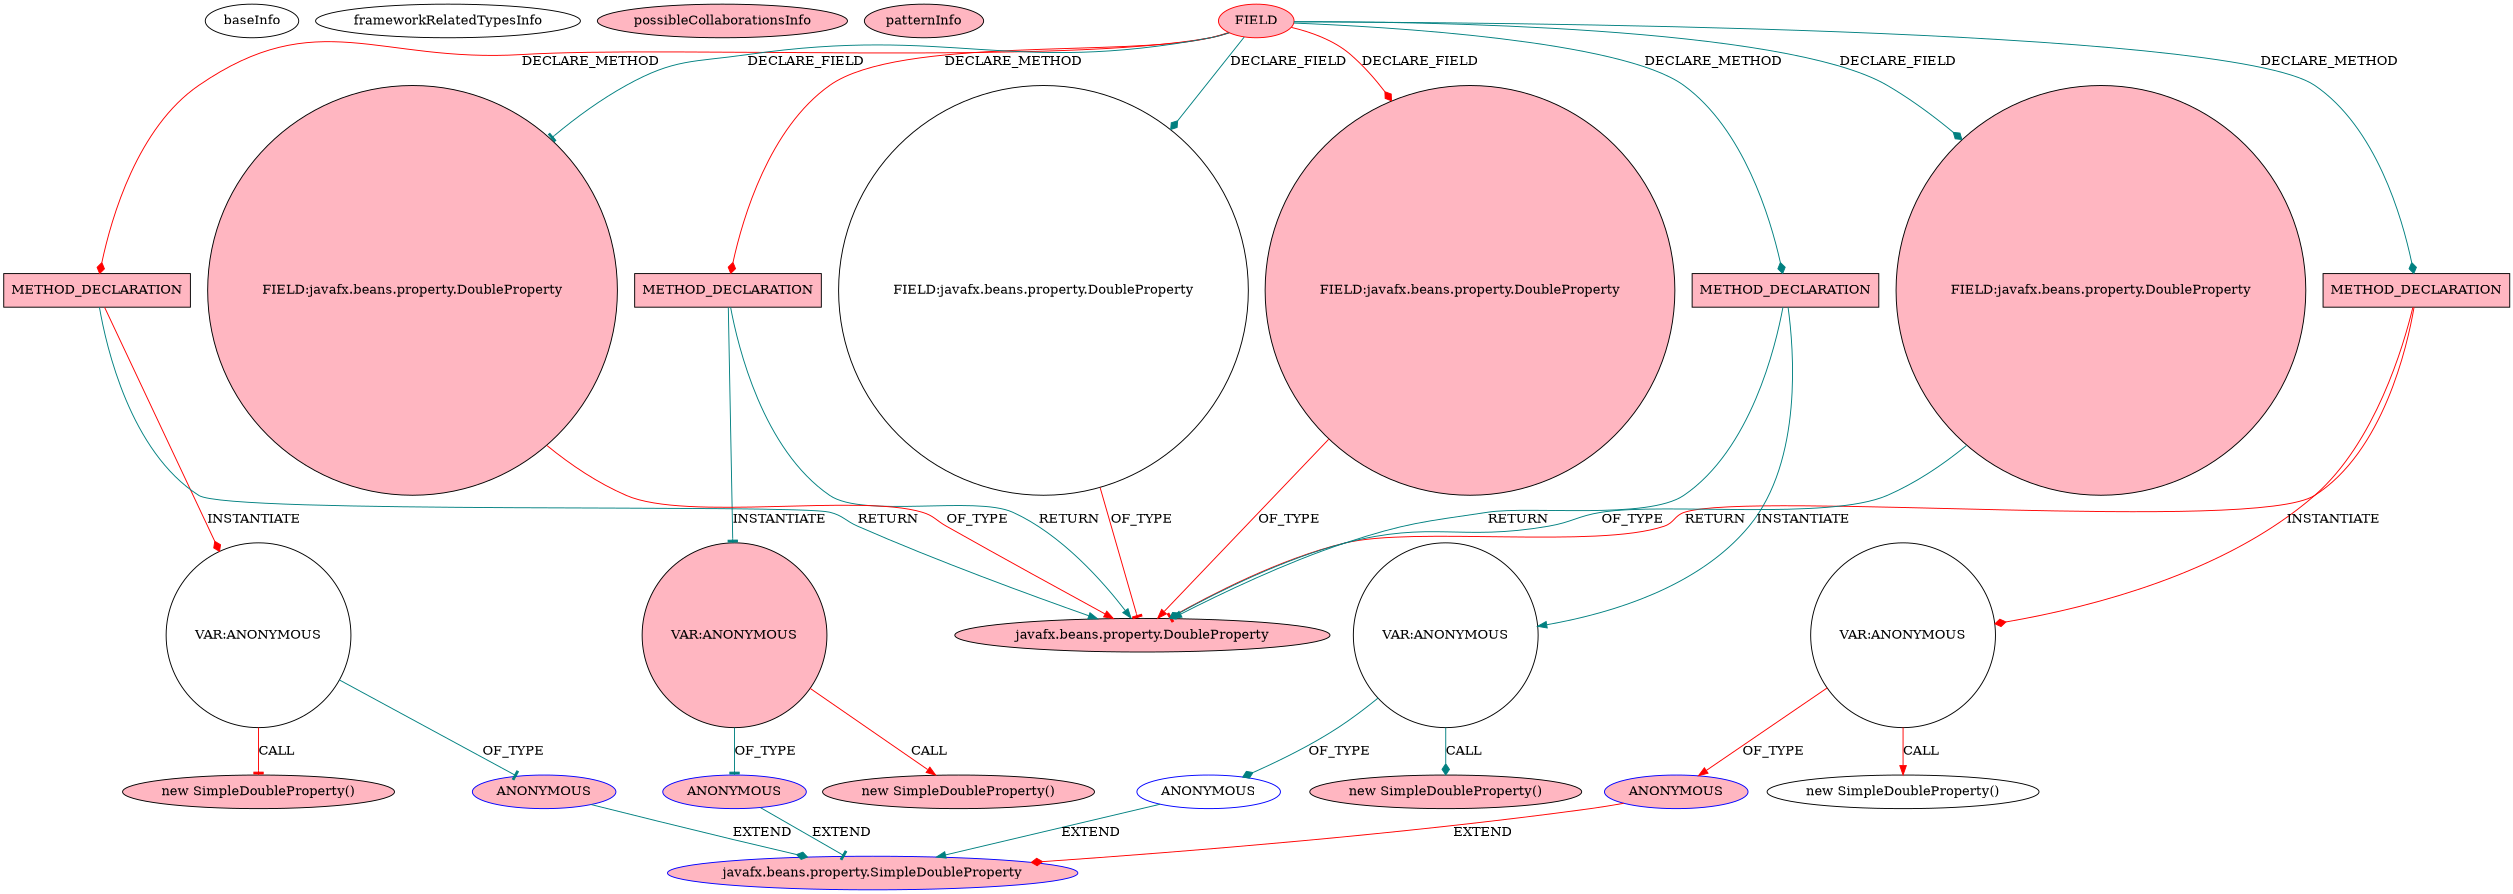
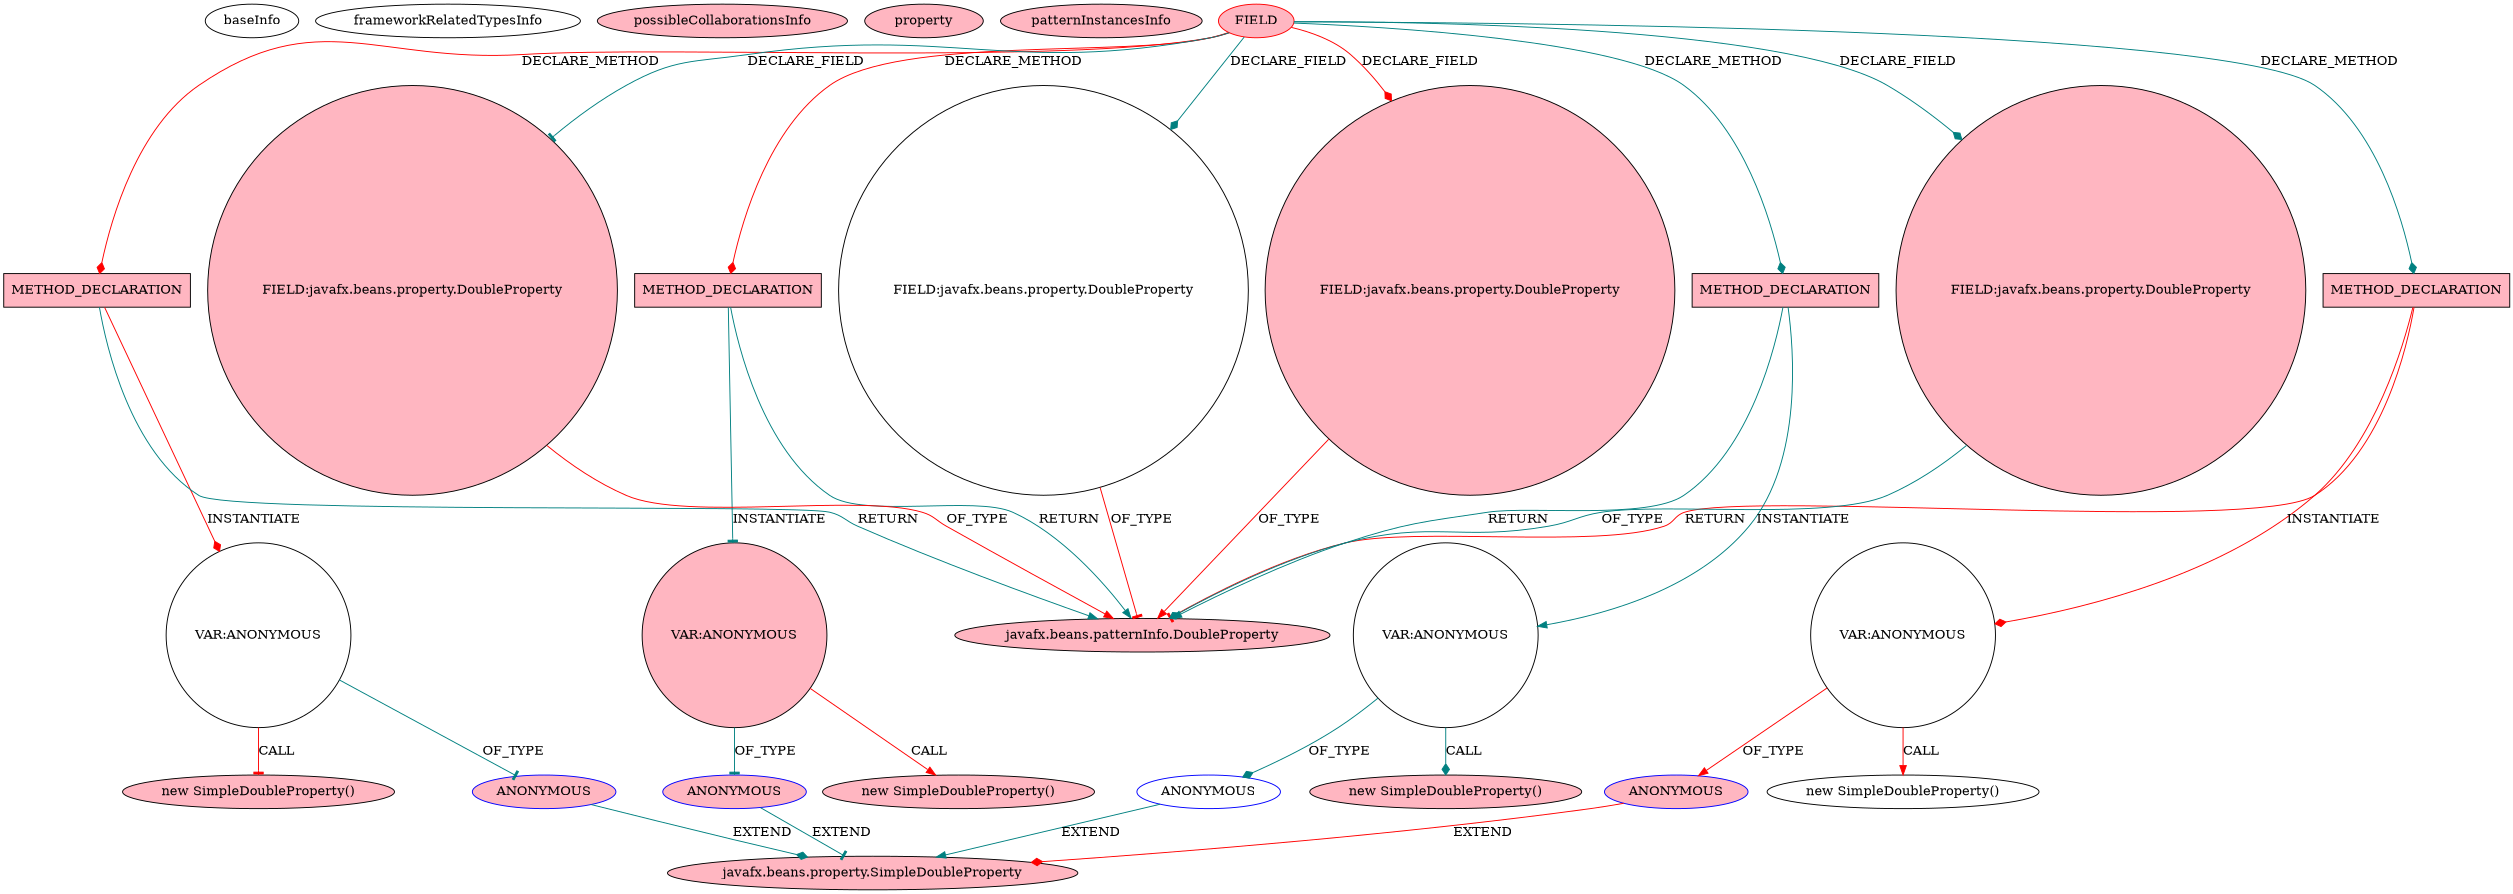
node "patternInfo": label "patternInfo" -> "property"
node "patternInstancesInfo": added
node "javafx.beans.property.DoubleProperty": label "javafx.beans.property.DoubleProperty" -> "javafx.beans.patternInfo.DoubleProperty"
node "javafx.beans.property.SimpleDoubleProperty": color blue -> black
